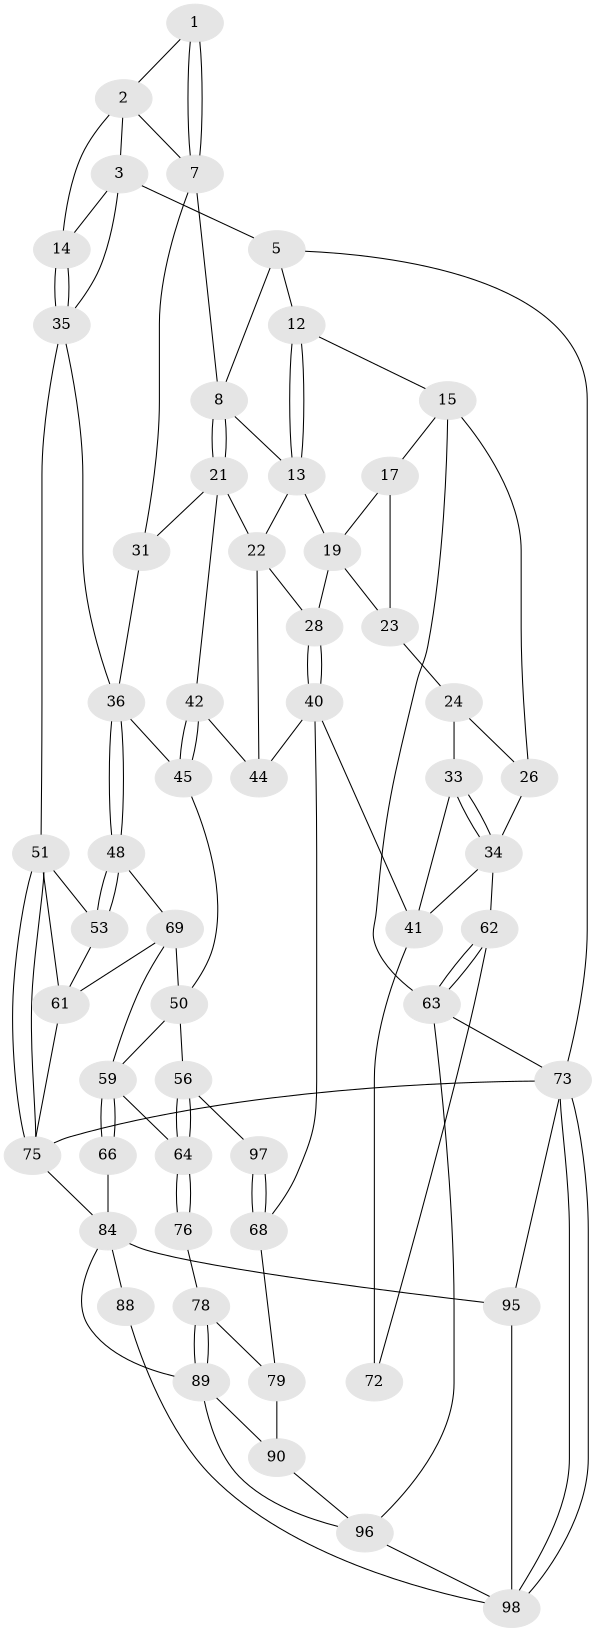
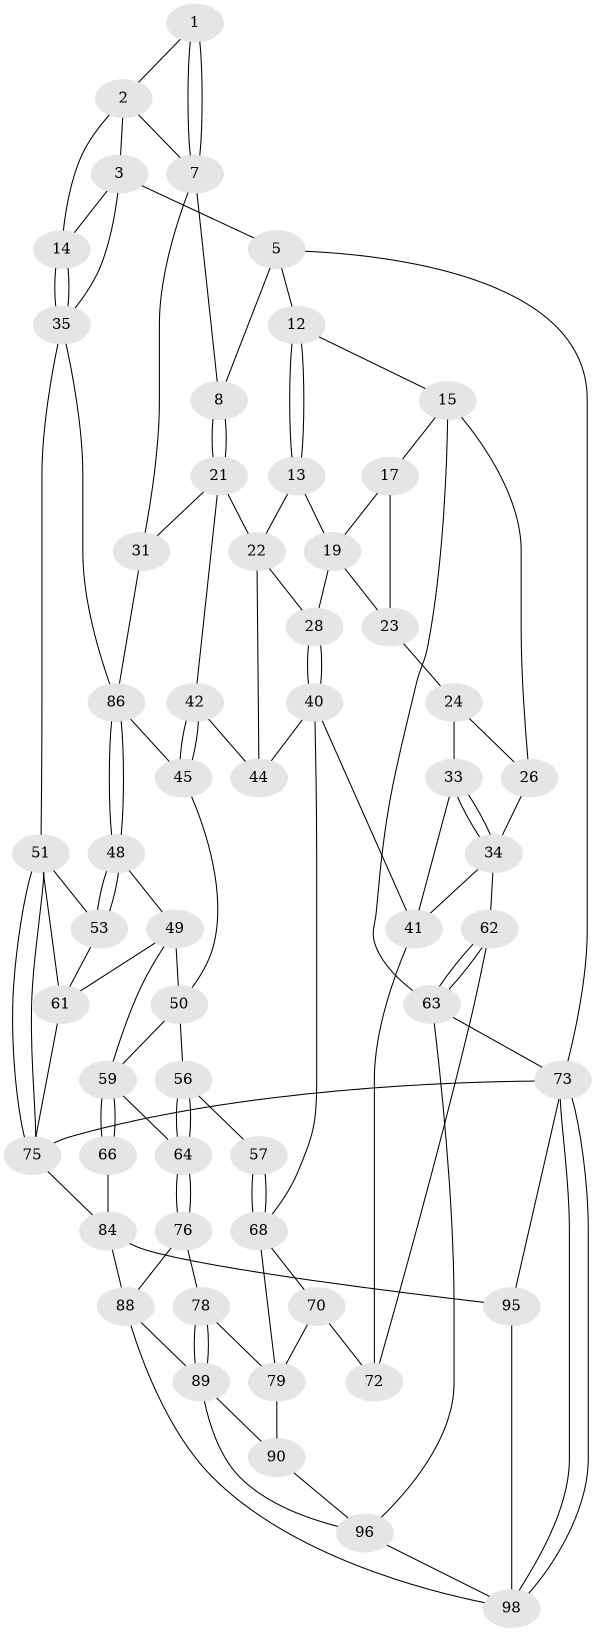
edge "8" -- "13": removed
node "36": label "36" -> "86"
node "69": label "69" -> "49"
node "97": label "97" -> "57"
edge "76" -- "88": added
node "70": added
edge "84" -- "89": now "88" -- "89"
